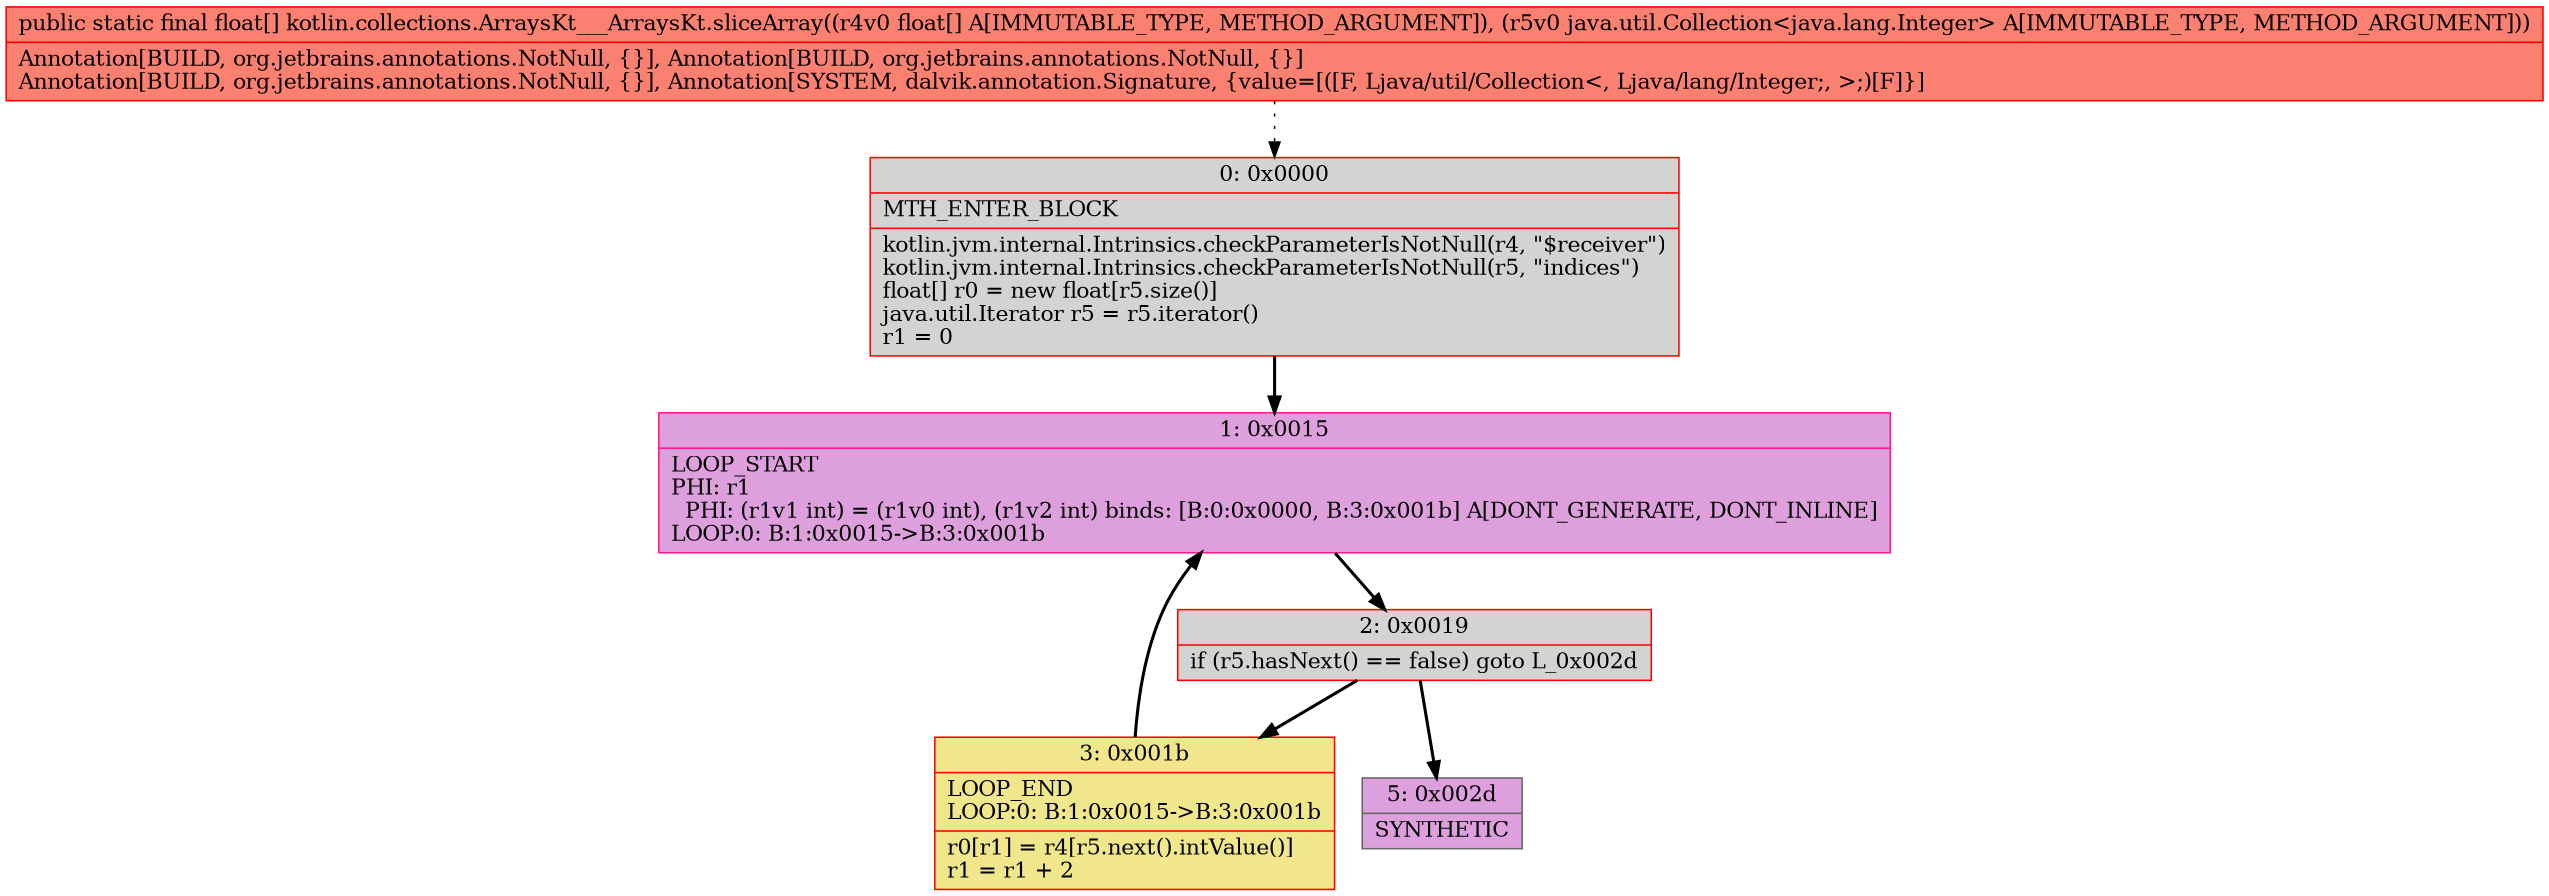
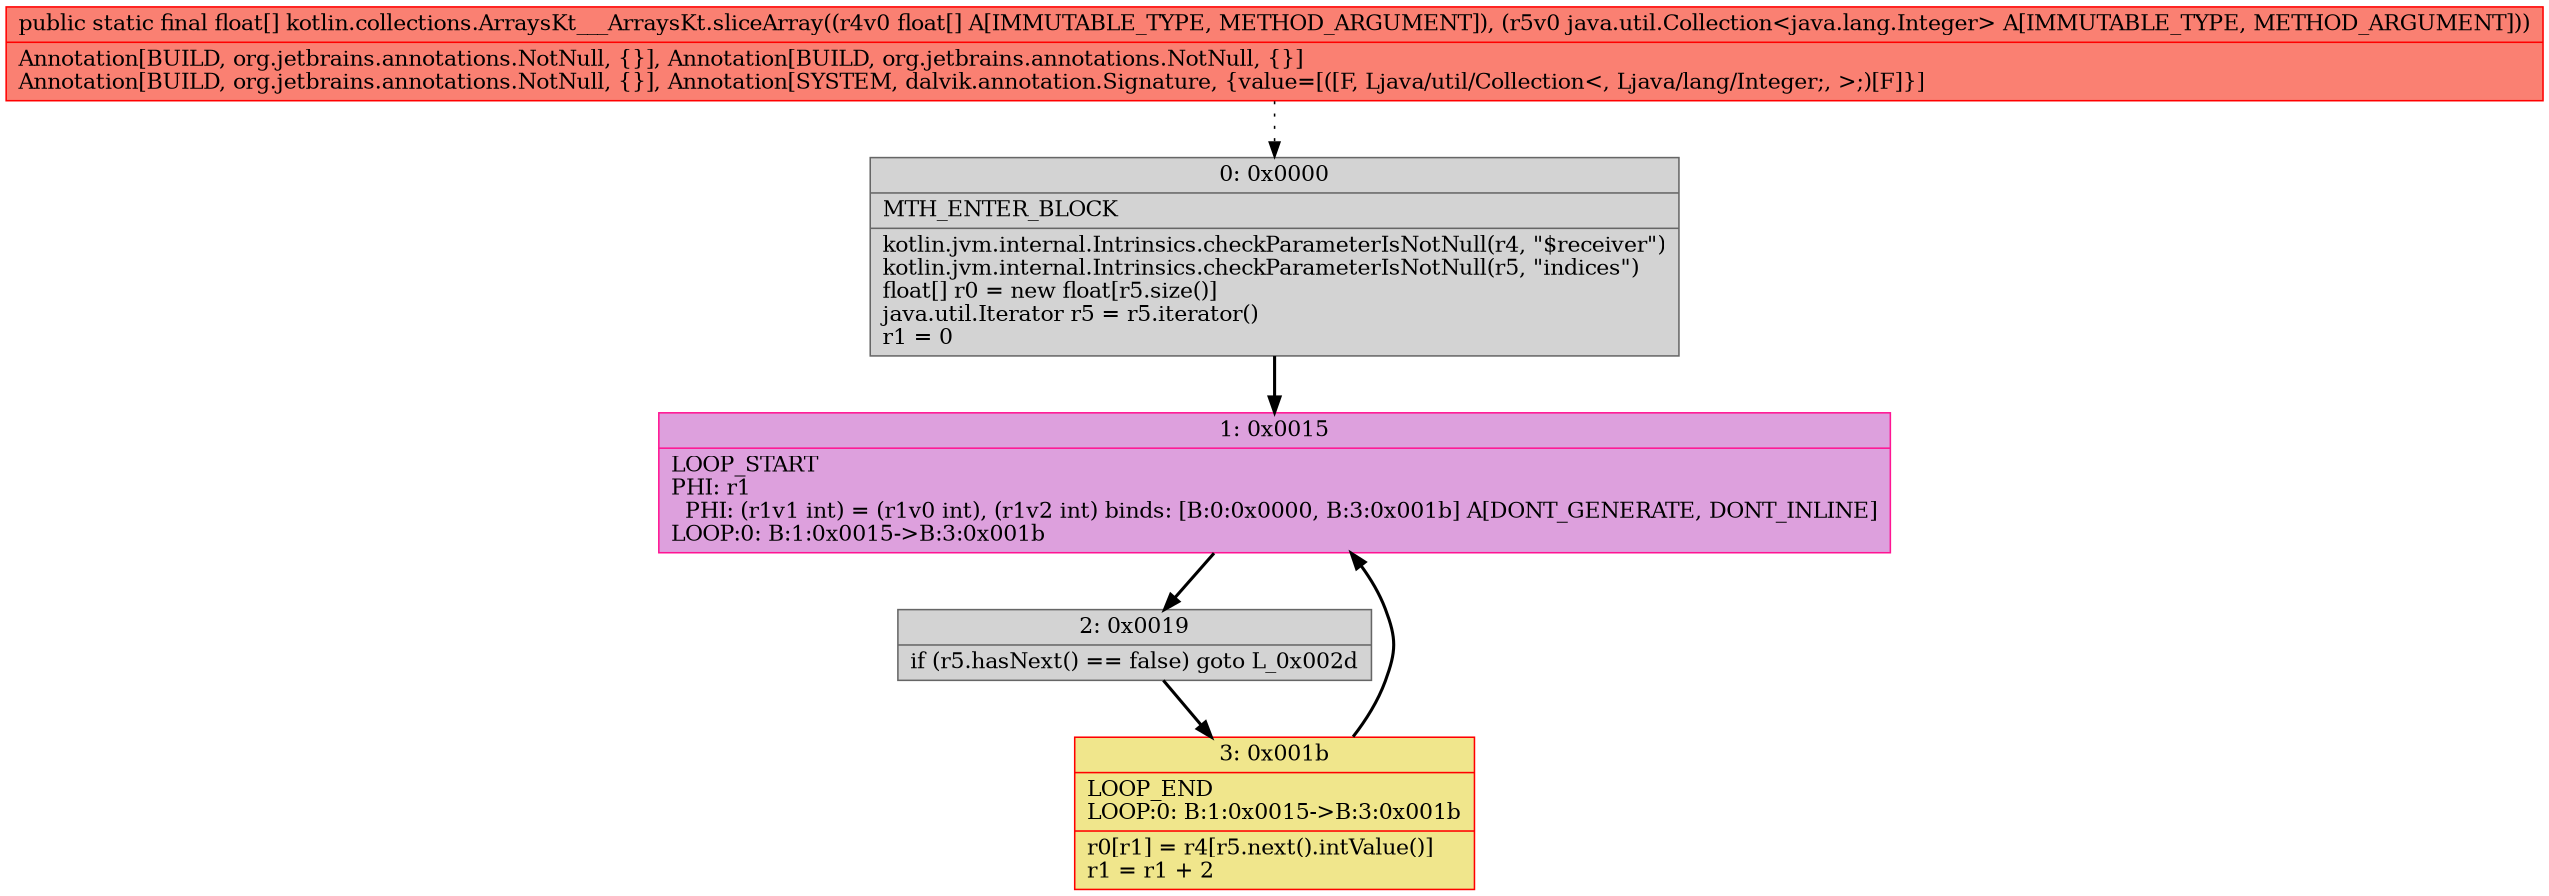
node "0: 0x0000": color red -> gray40
node "2: 0x0019": color red -> gray40
node "5: 0x002d": removed
